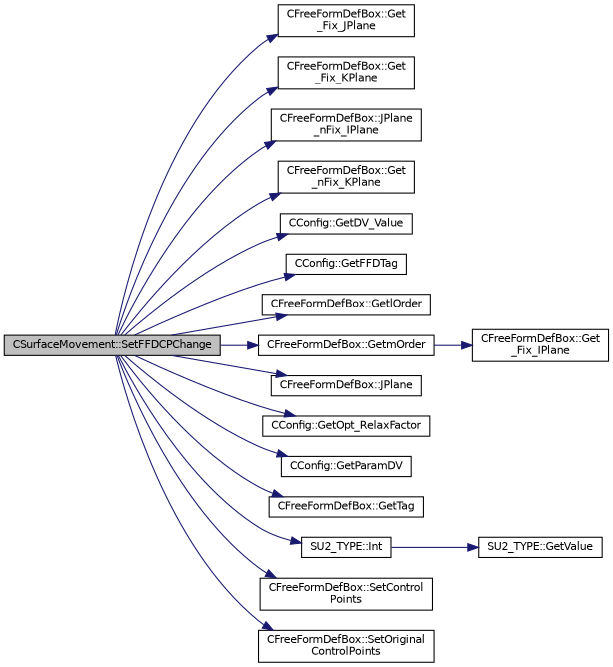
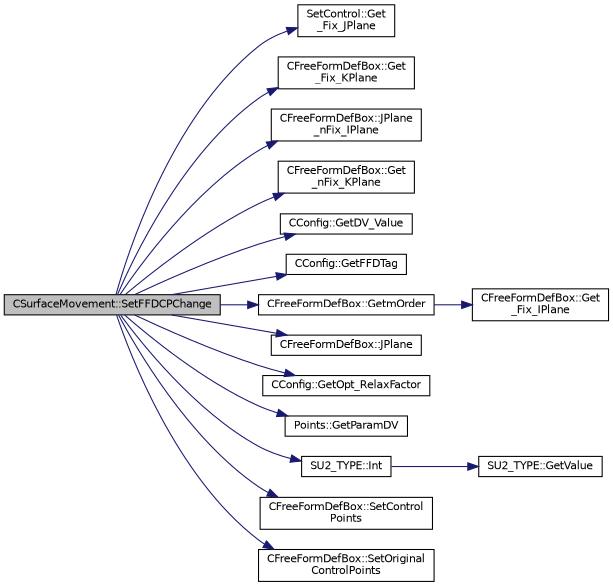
node "CFreeFormDefBox::Get _Fix_JPlane": label "CFreeFormDefBox::Get _Fix_JPlane" -> "SetControl::Get _Fix_JPlane"
node "CFreeFormDefBox::GetlOrder": removed
node "CConfig::GetParamDV": label "CConfig::GetParamDV" -> "Points::GetParamDV"
node "CFreeFormDefBox::GetTag": removed
